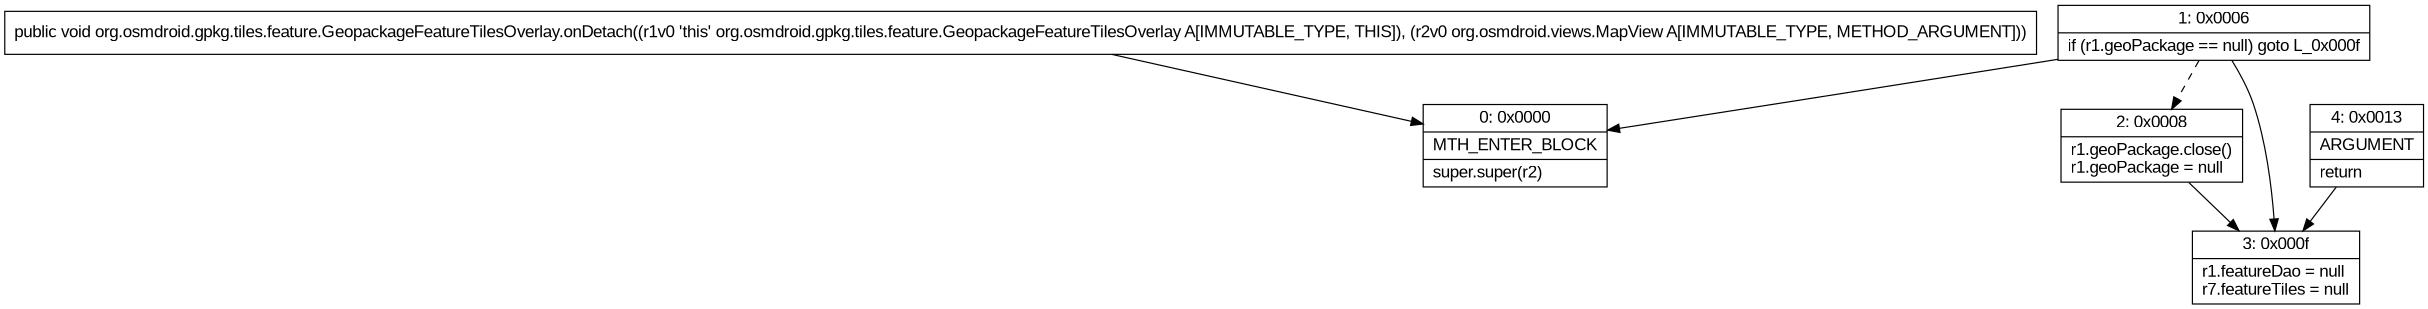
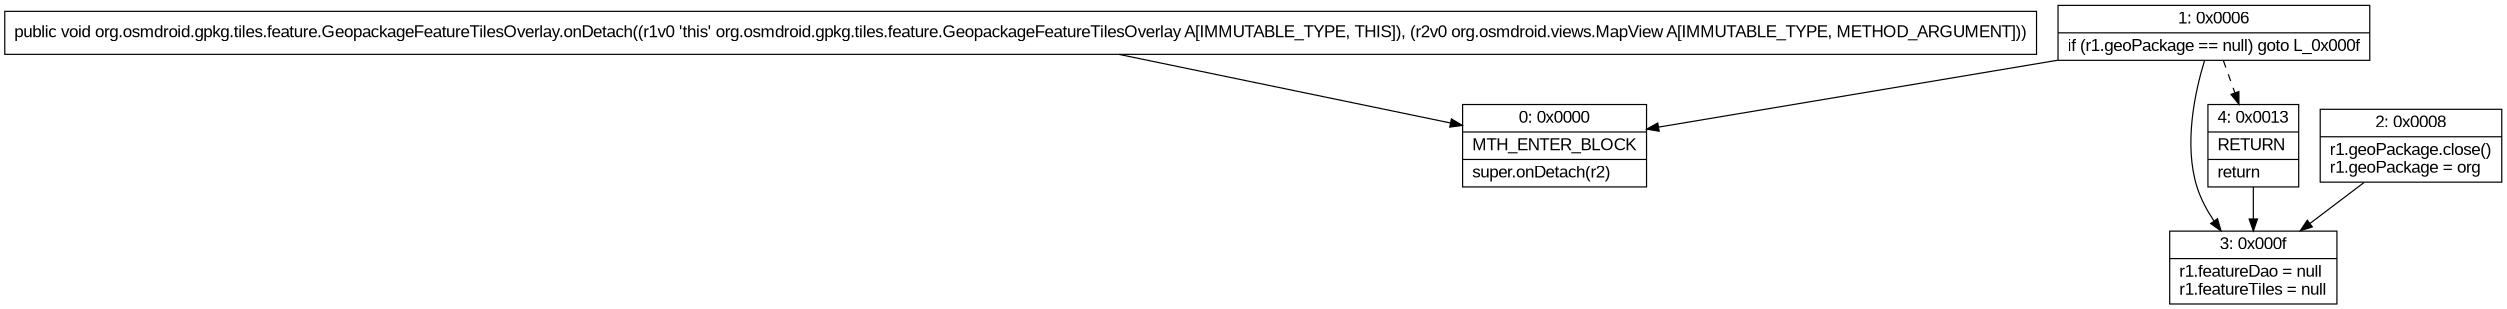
edge "1: 0x0006" -> "2: 0x0008": now "1: 0x0006" -> "4: 0x0013"
node "4: 0x0013": text "ARGUMENT" -> "RETURN"
node "2: 0x0008": text "r1.geoPackage = null" -> "r1.geoPackage = org"
node "0: 0x0000": text "super.super(r2)" -> "super.onDetach(r2)"
node "3: 0x000f": text "r7.featureTiles = null" -> "r1.featureTiles = null"
